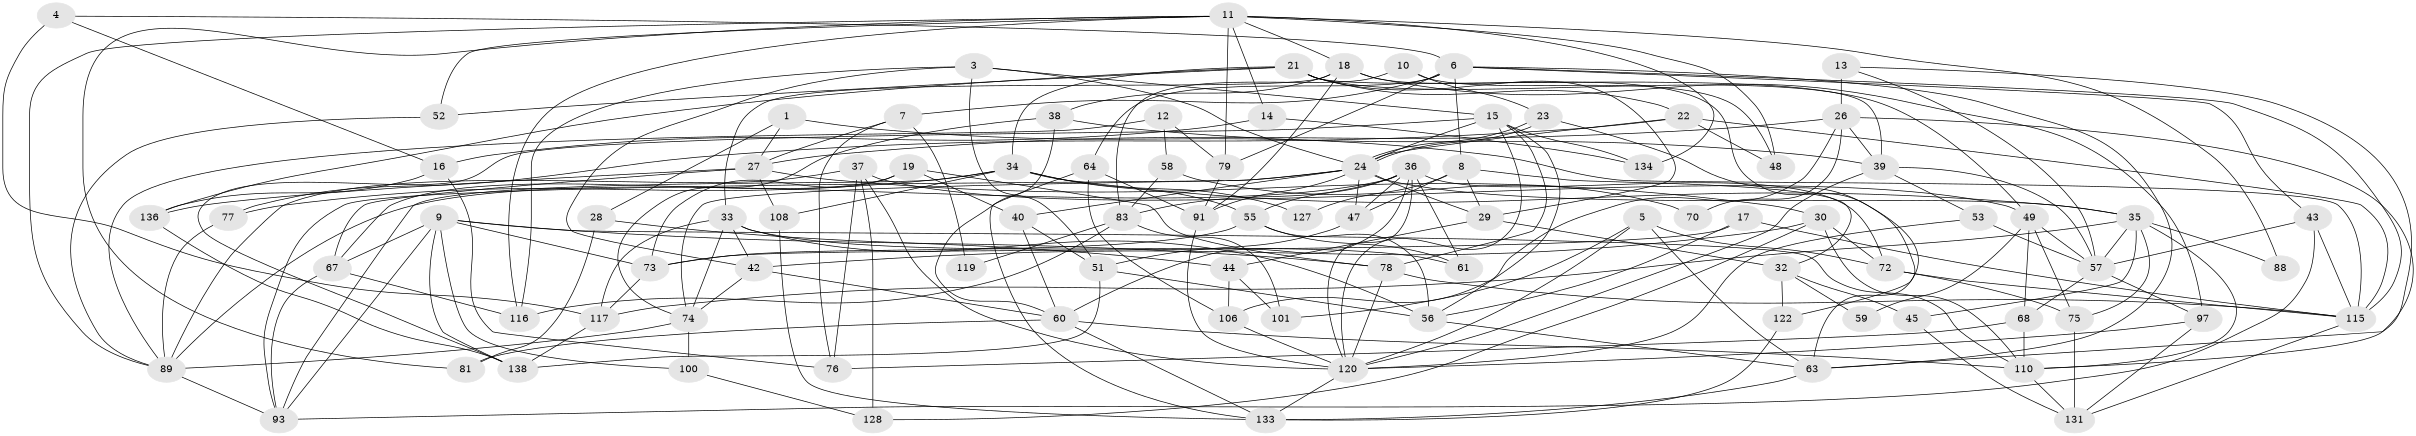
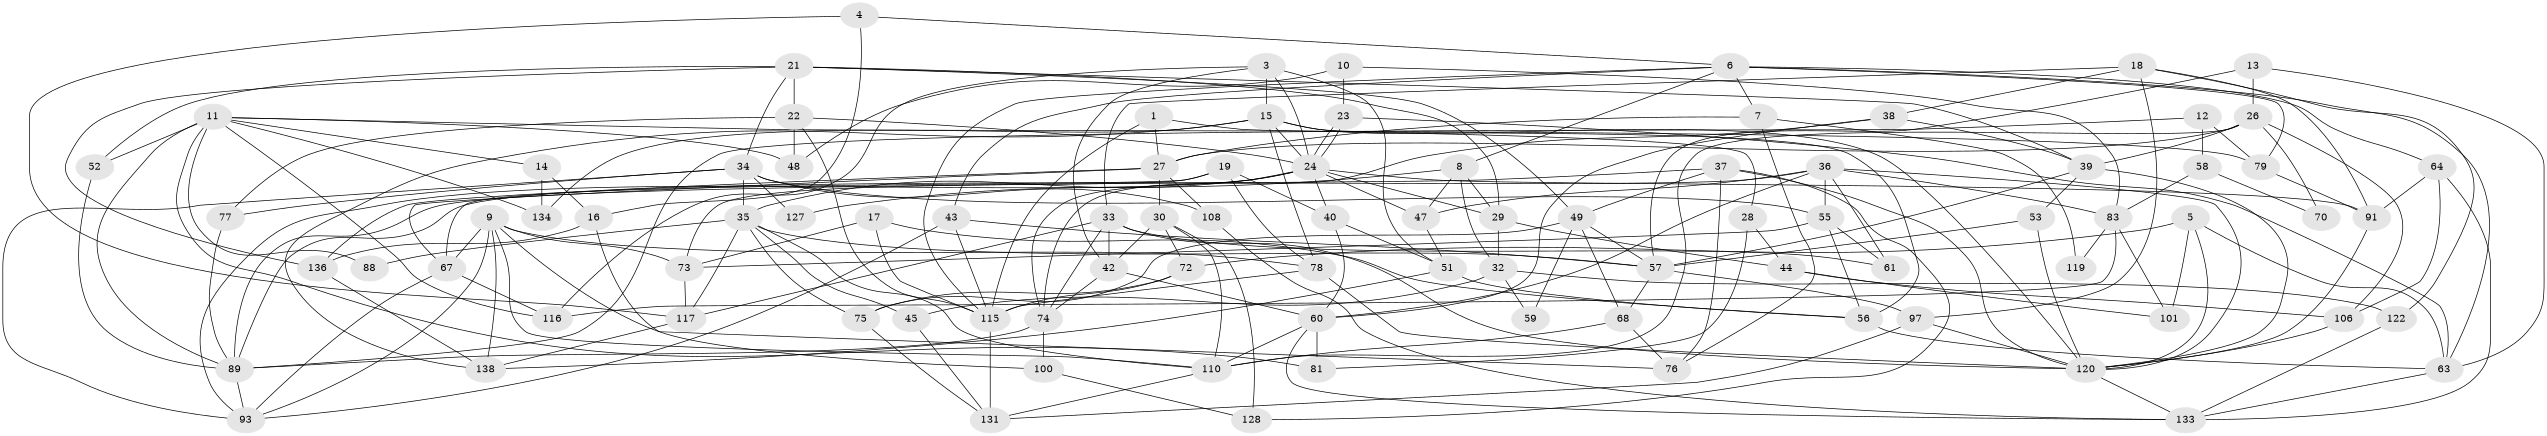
edge "11" -- "18": removed
edge "36" -- "72": removed
edge "33" -- "56": now "33" -- "120"
